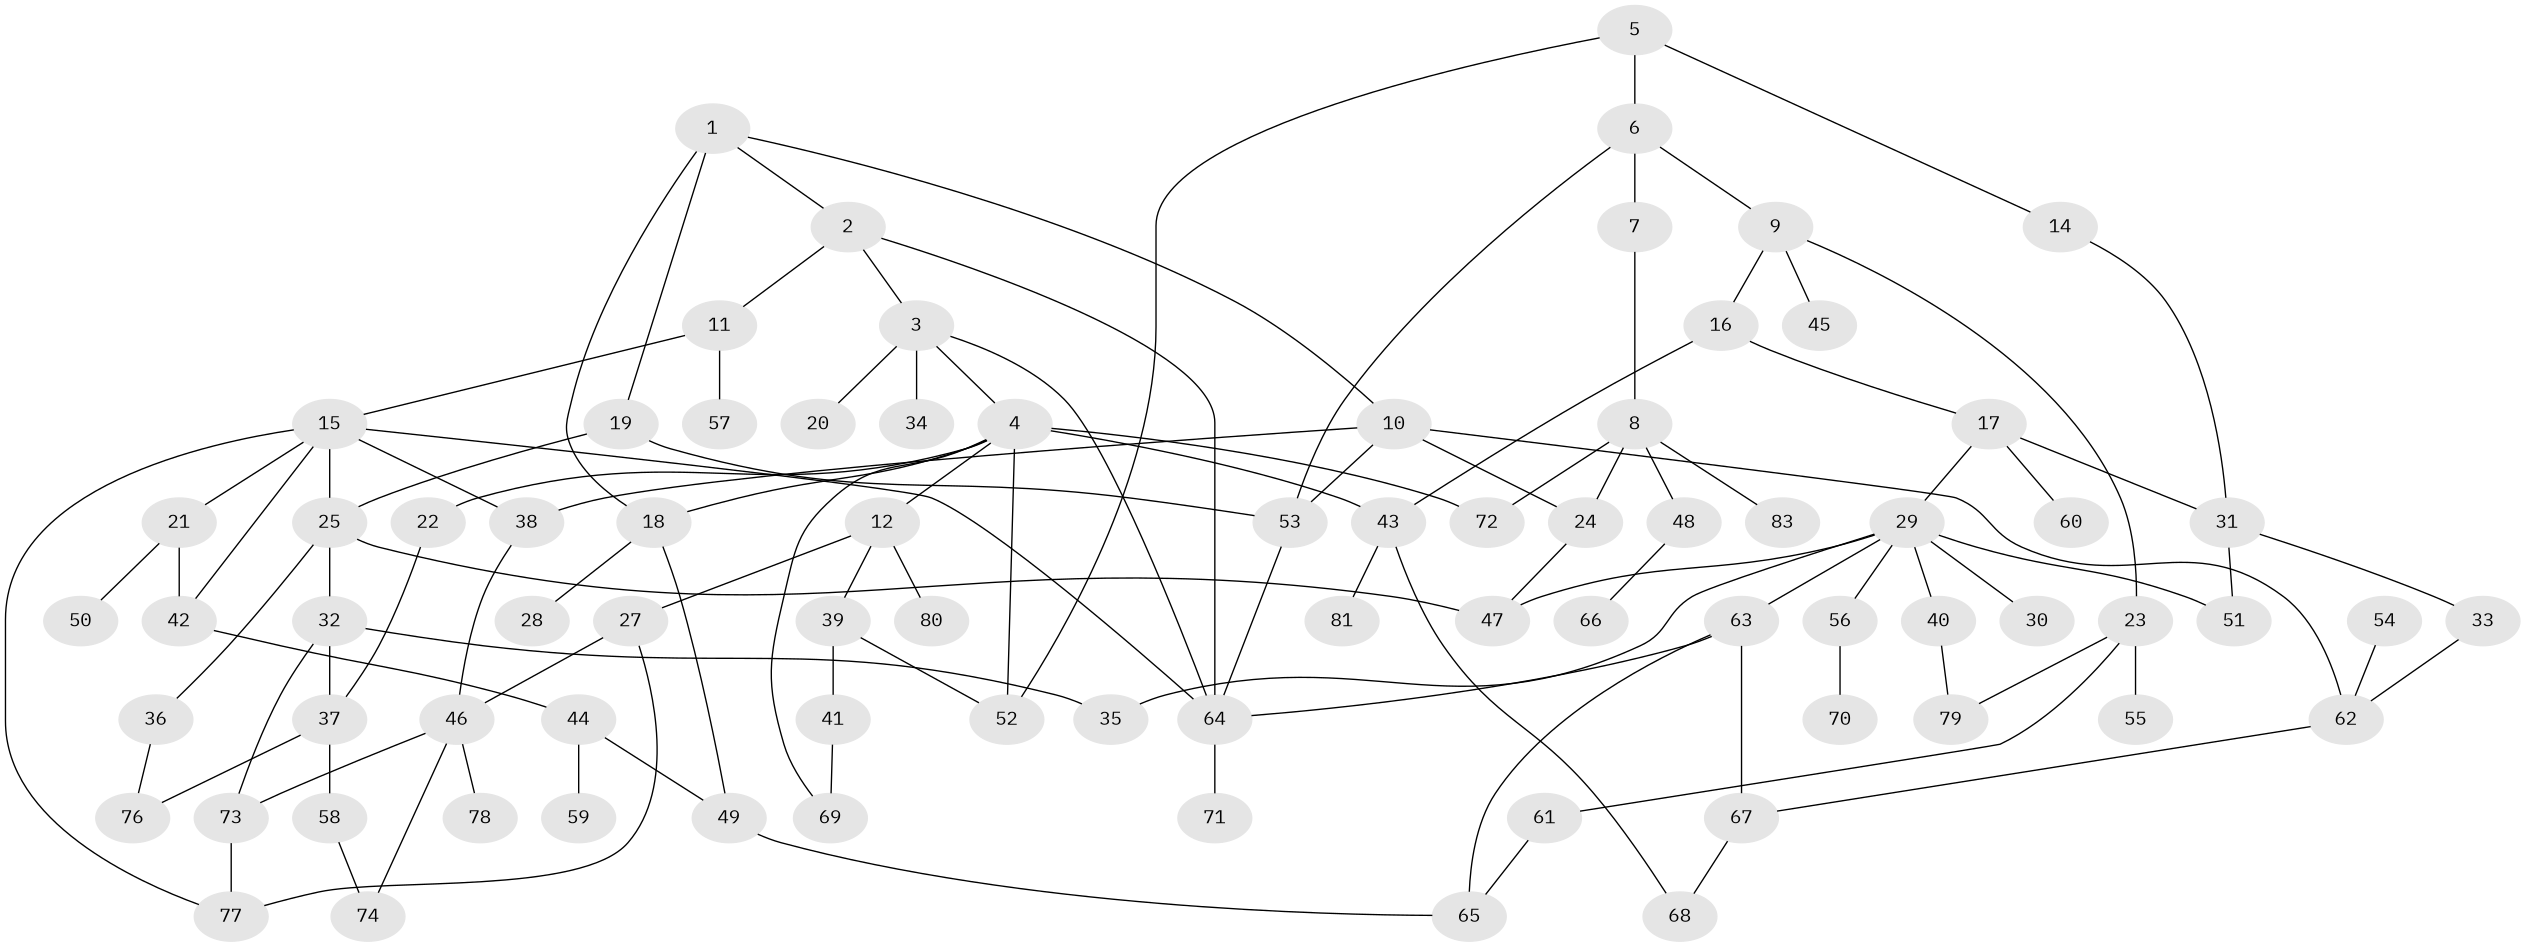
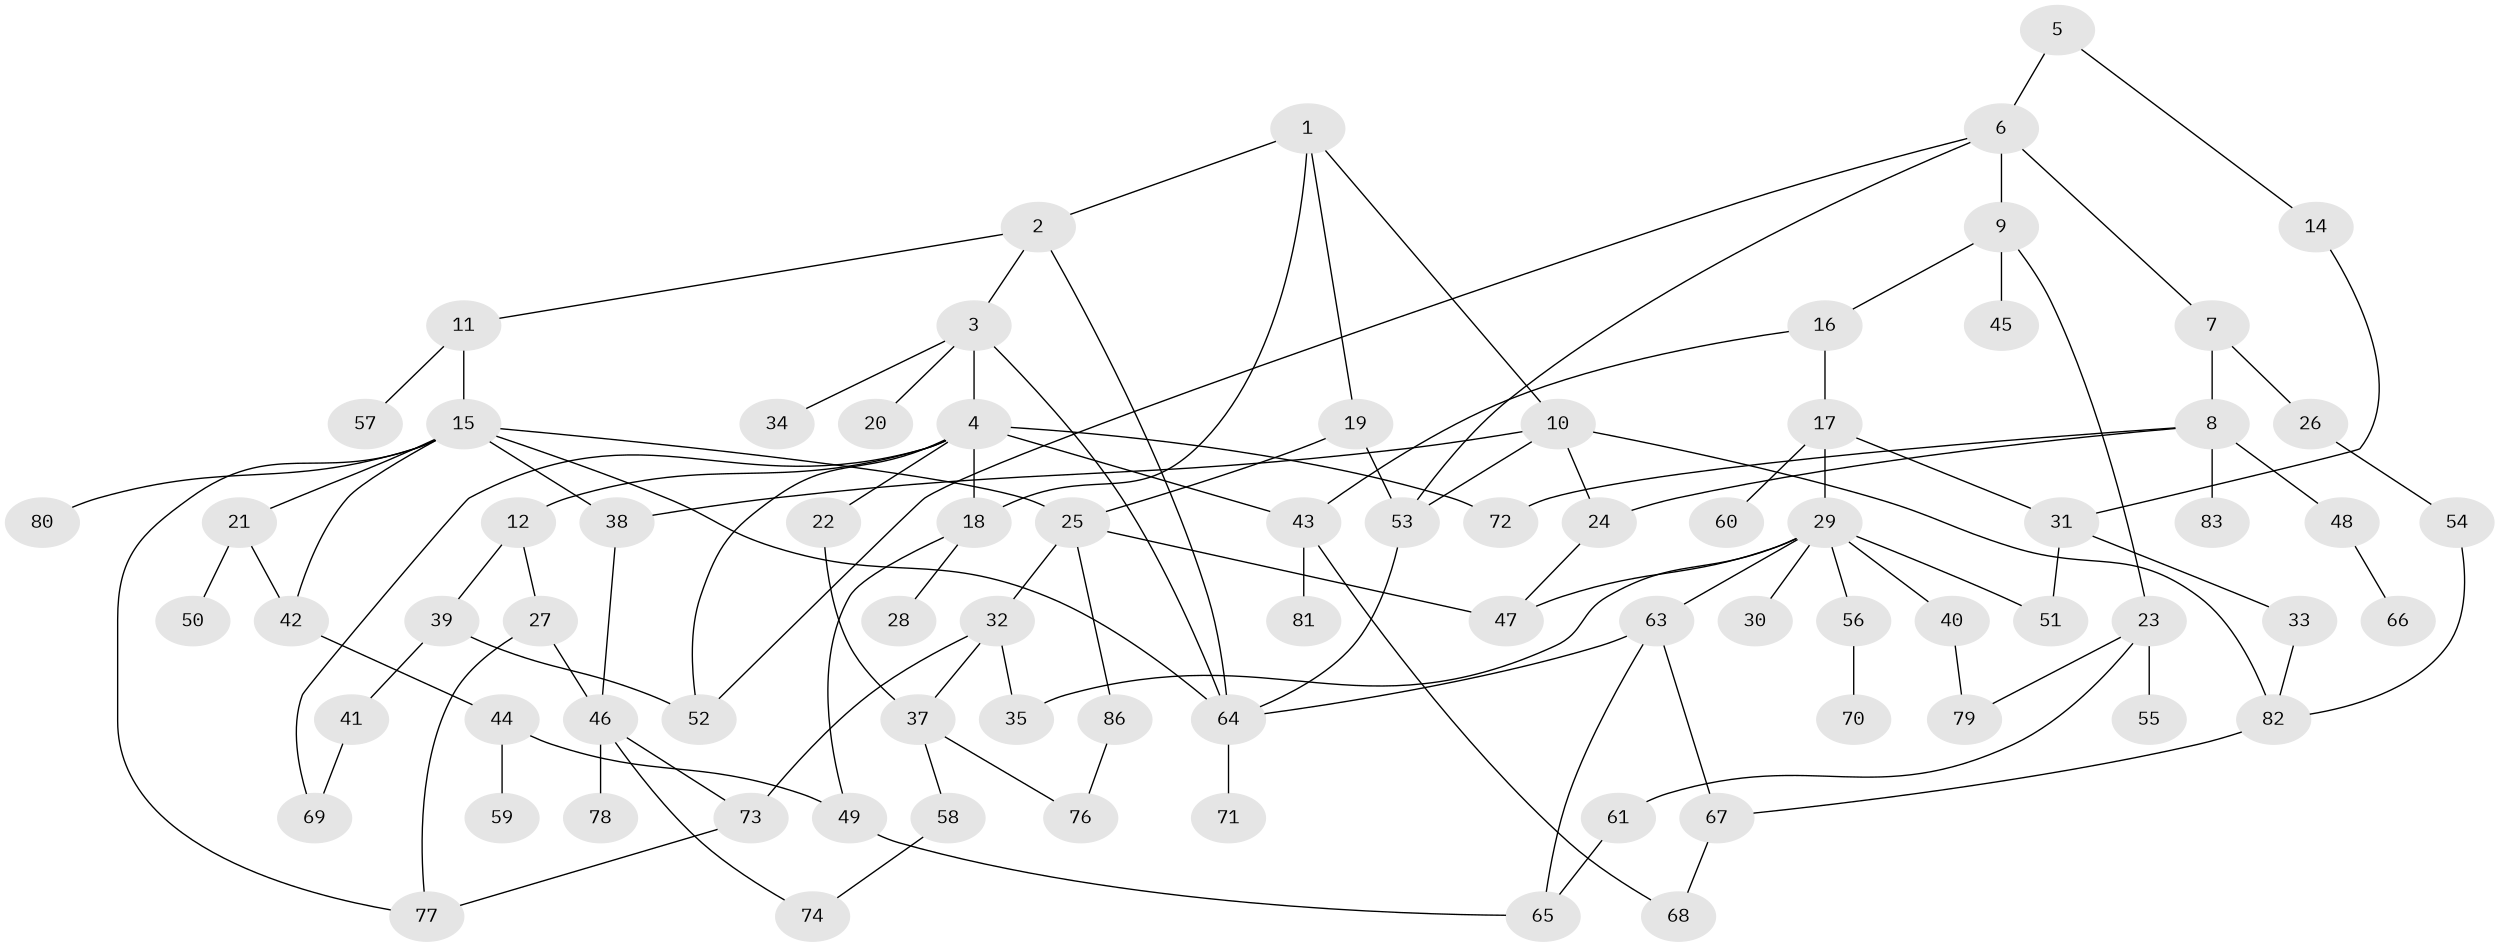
edge "5" -- "52": now "6" -- "52"
node "26": added
edge "12" -- "80": now "15" -- "80"
node "36": label "36" -> "86"
node "62": label "62" -> "82"
